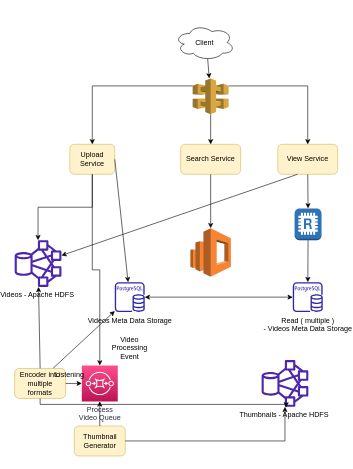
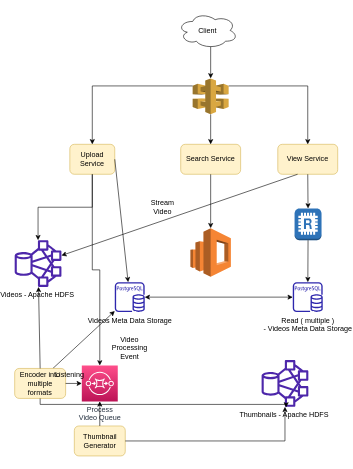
node "Client": moved (205, 42) -> (208, 30)
node "Stream Video": added
